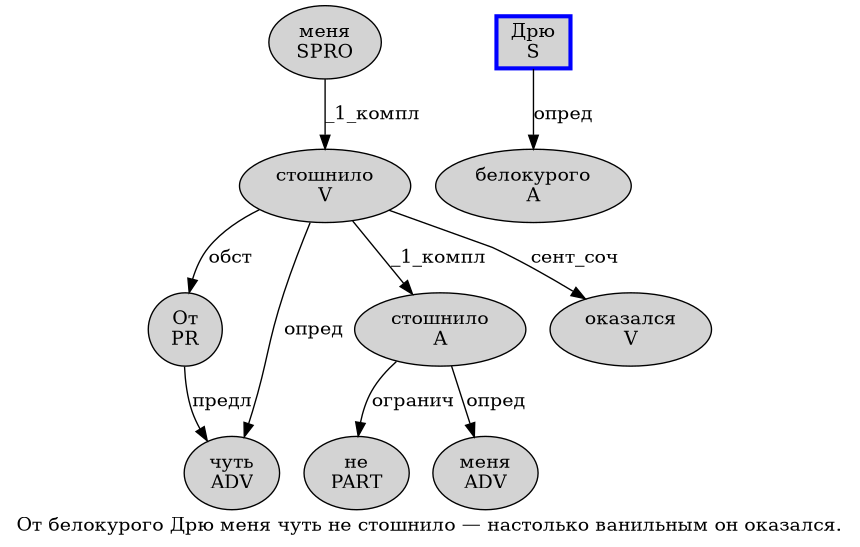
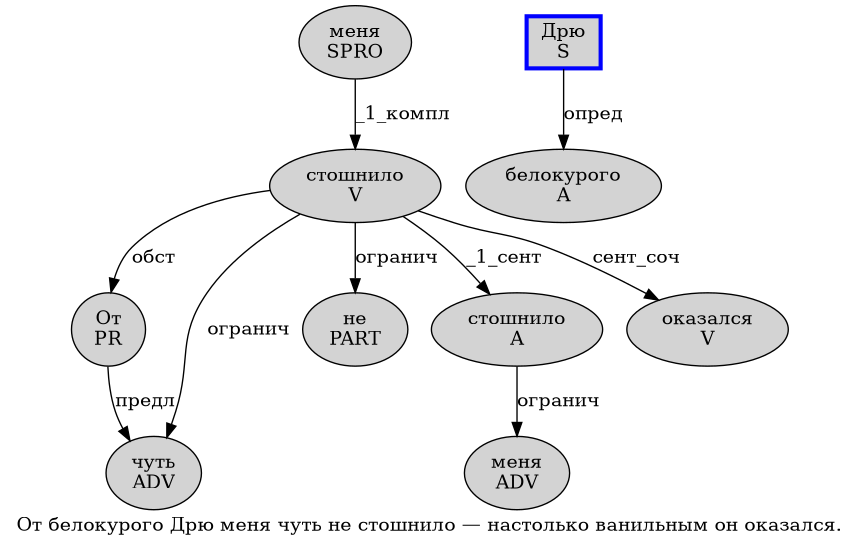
edge "стошнило V" -> "стошнило A": label "_1_компл" -> "_1_сент"
edge "стошнило V" -> "чуть ADV": label "опред" -> "огранич"
edge "стошнило A" -> "не PART": now "стошнило V" -> "не PART"
edge "стошнило A" -> "меня ADV": label "опред" -> "огранич"
